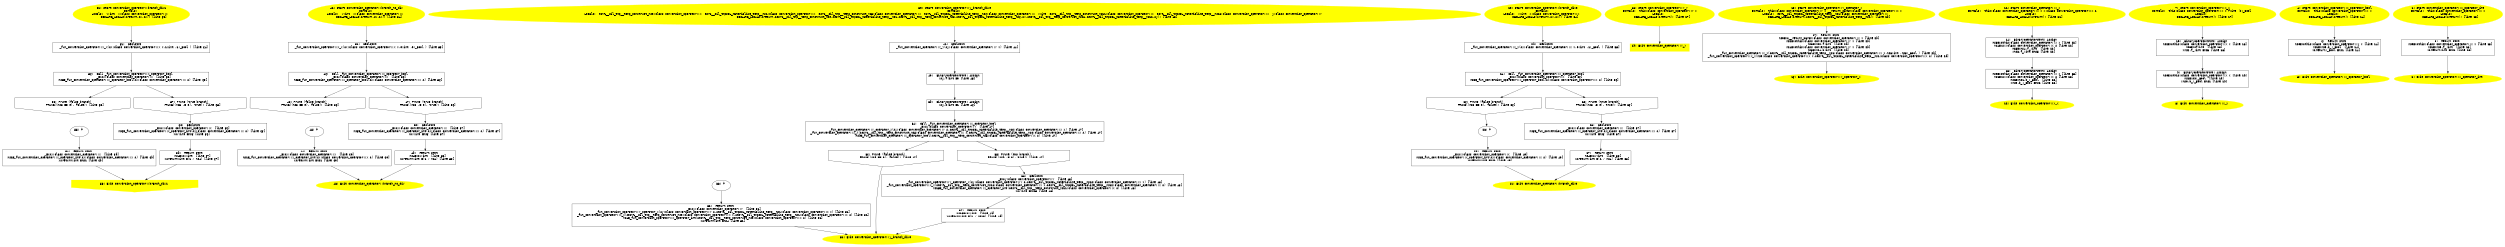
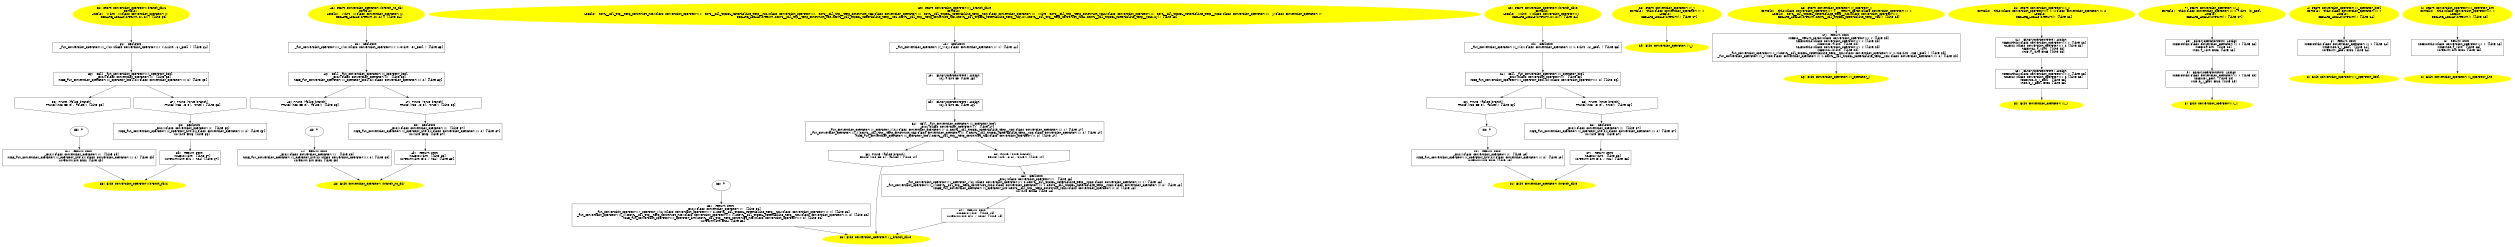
node "19: Exit conversion_operator::Y_Y": shape box -> ellipse
node "35: Prune (tmp branch) PRUNE((n$9 != 0), true); [line 47]": label "35: Prune (tmp branch) PRUNE((n$9 != 0), true); [line 47]" -> "35: Prune (true branch) PRUNE((n$9 != 0), true); [line 47]"
node "53: Exit conversion_operator::branch_div1": shape invhouse -> ellipse
